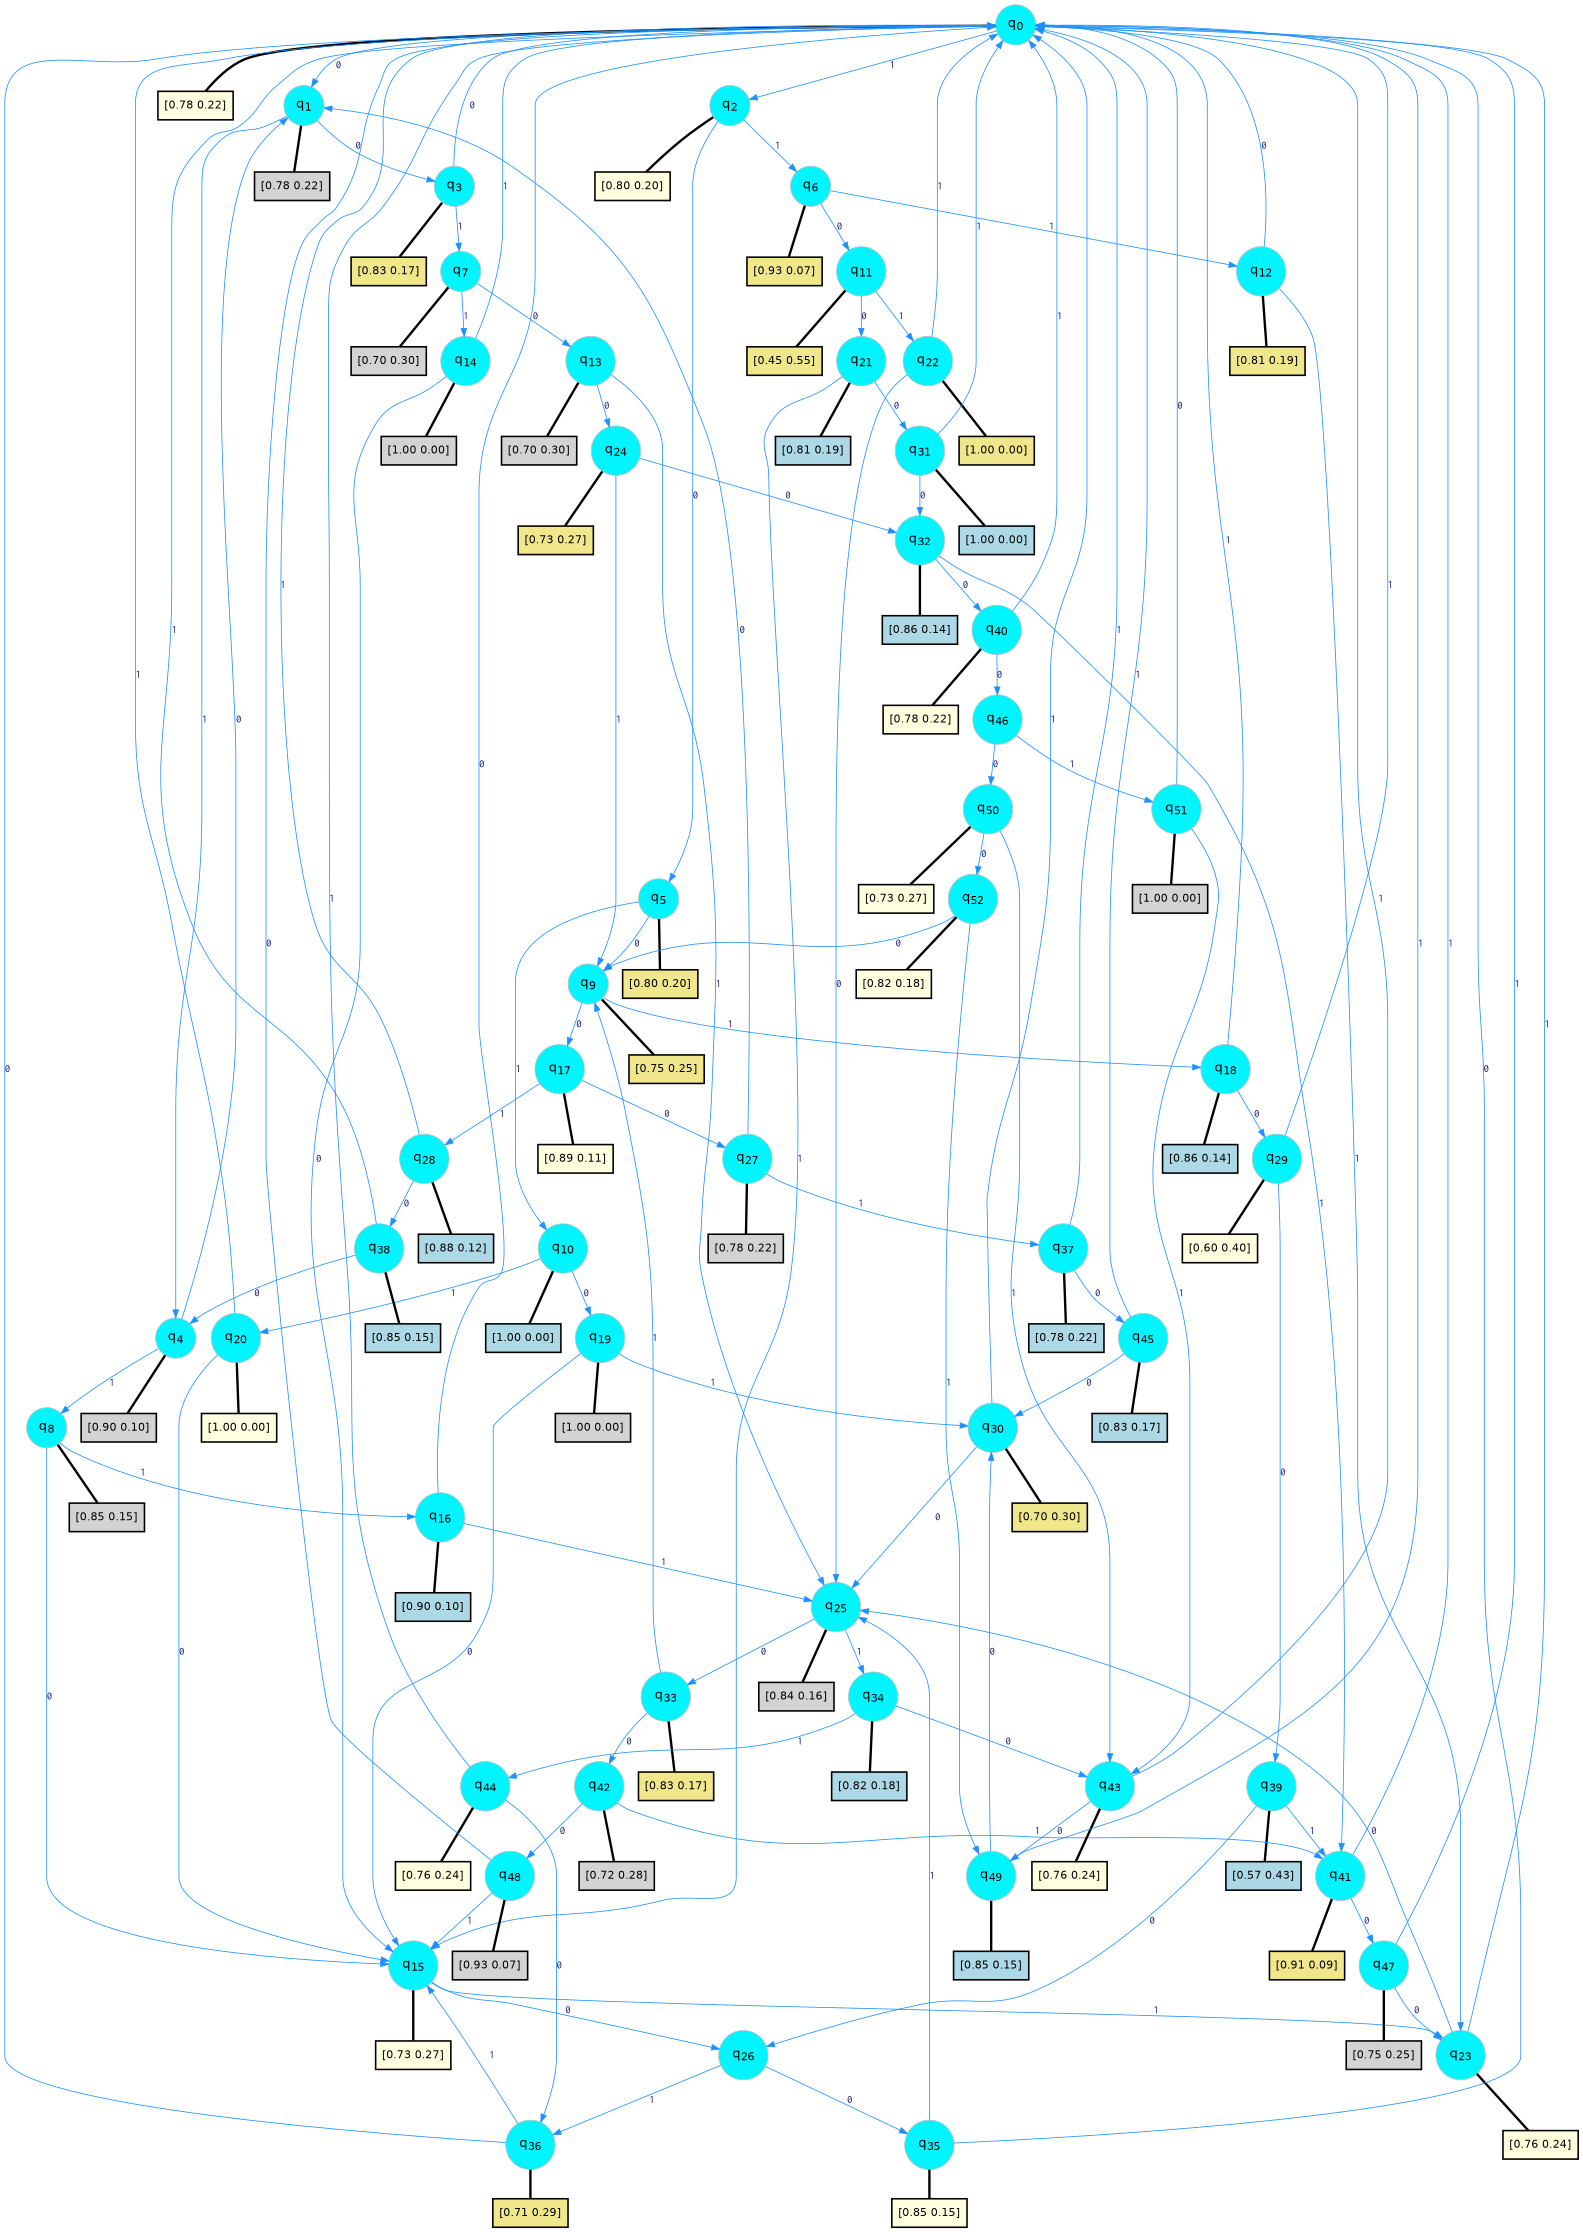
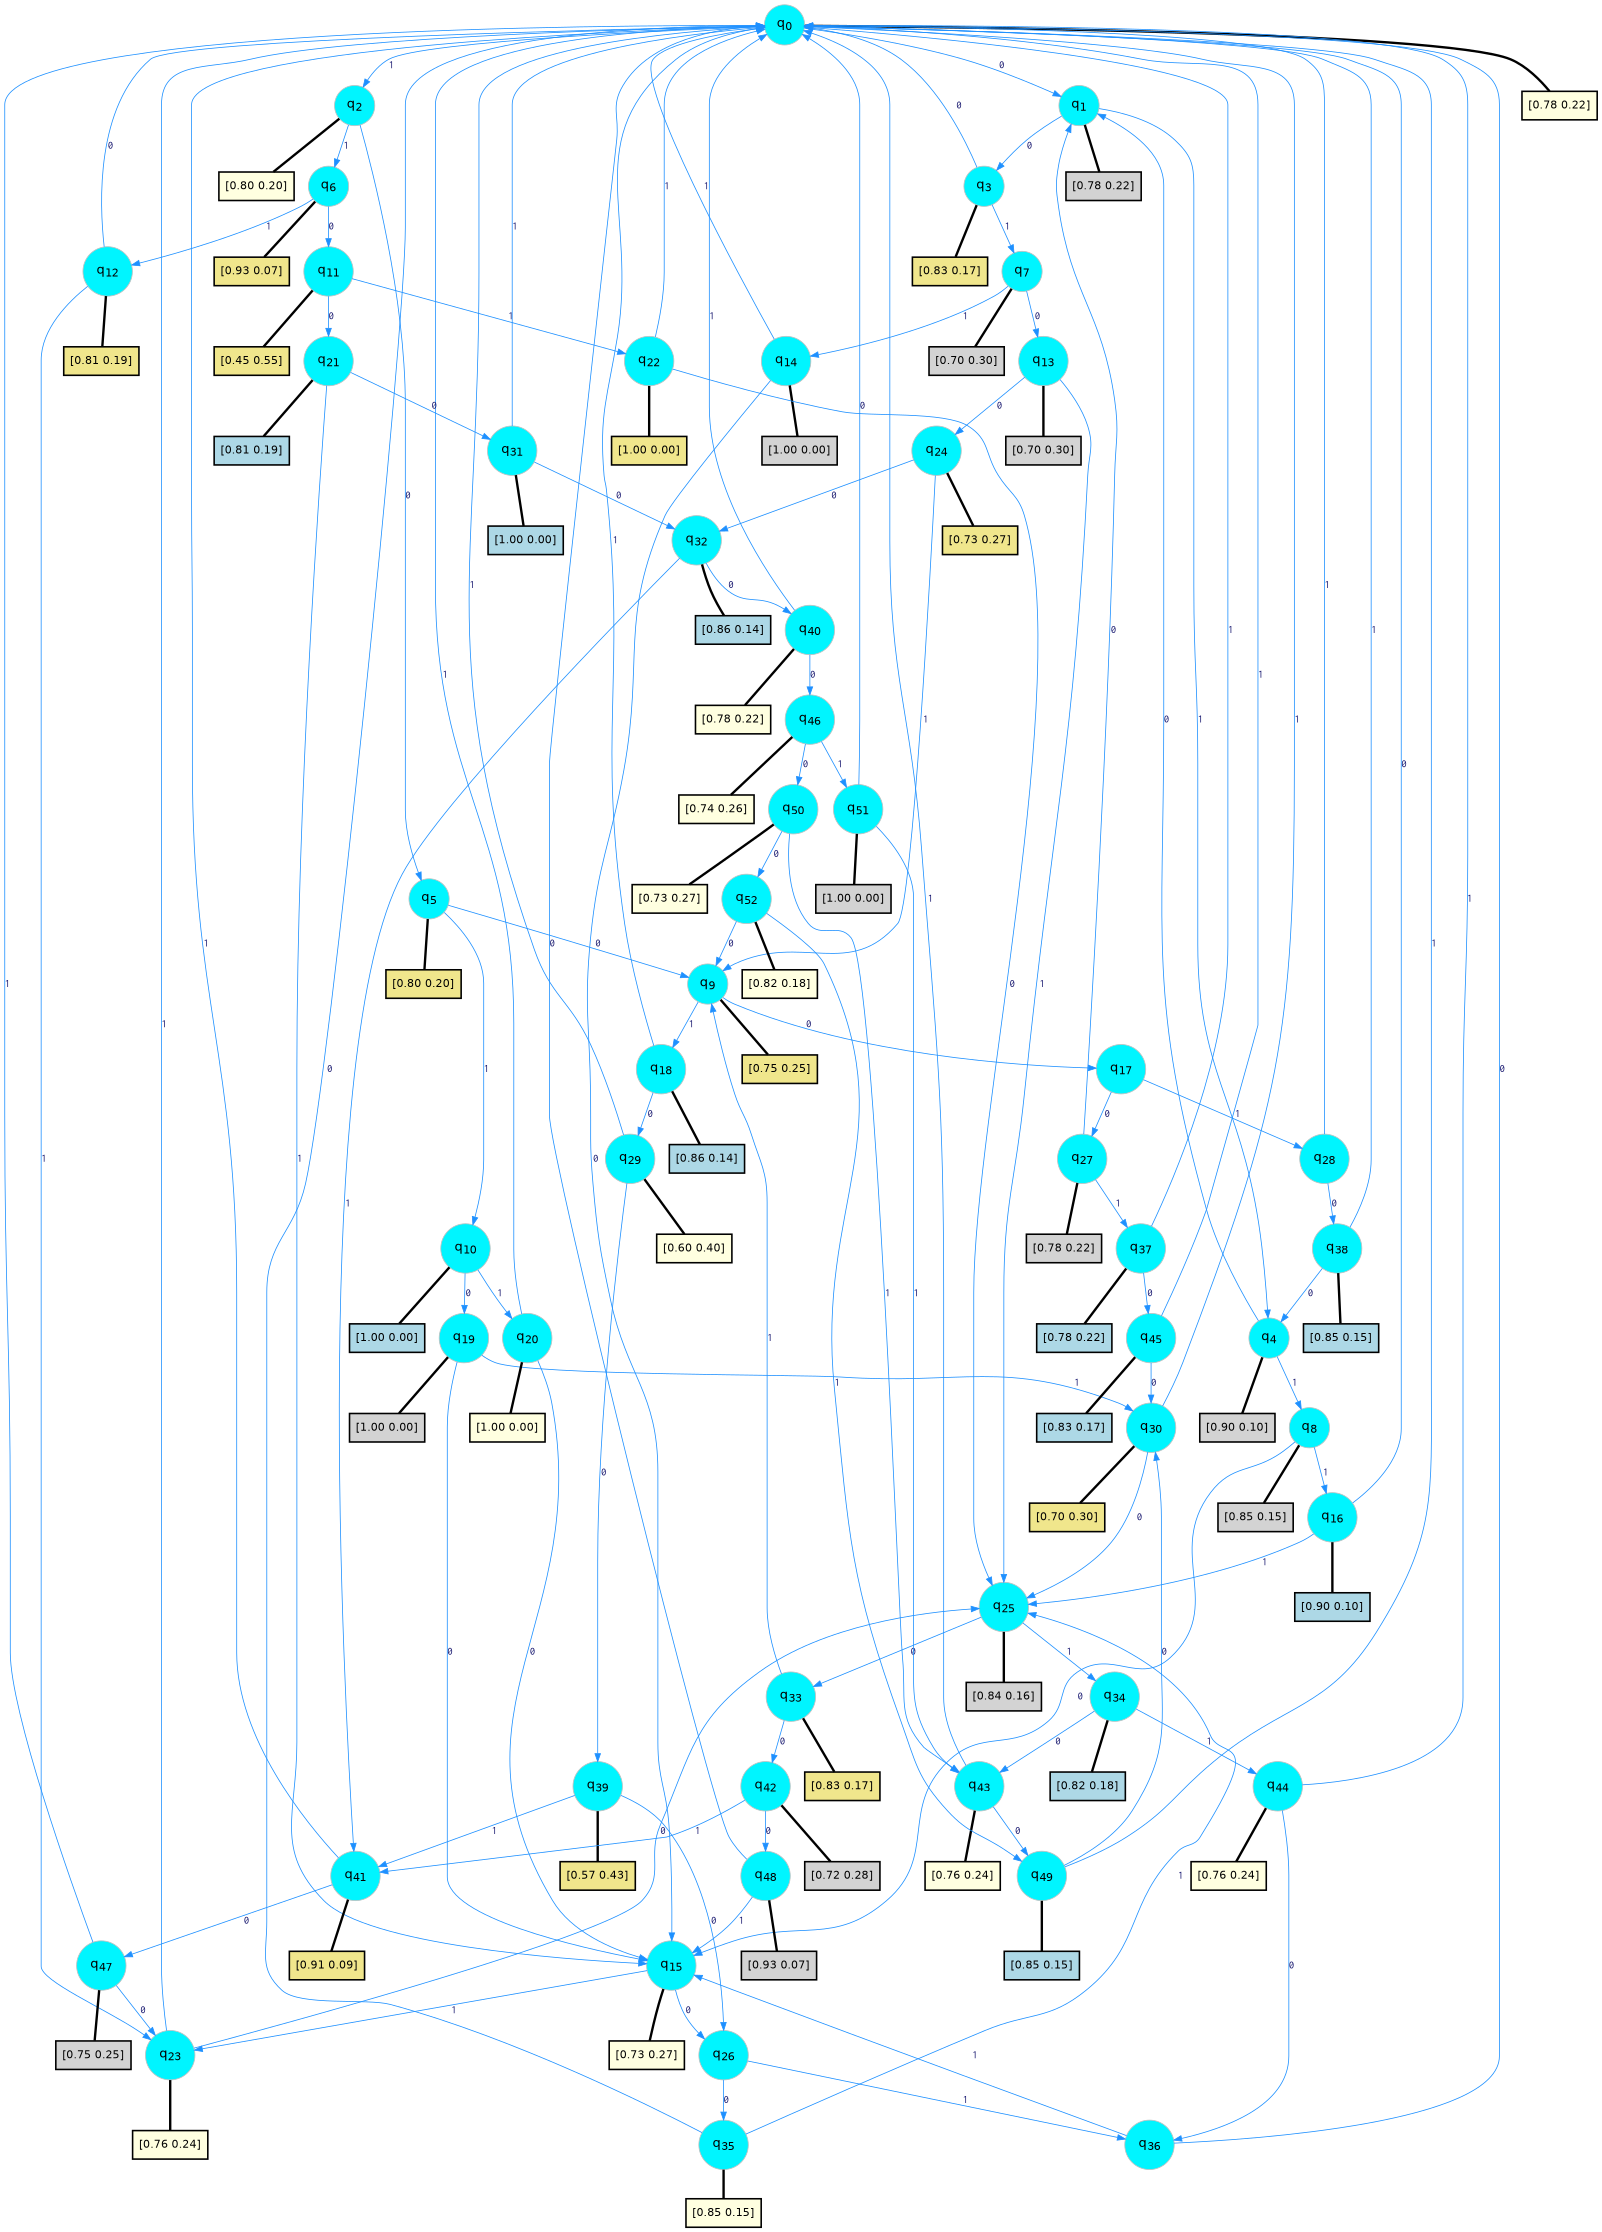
node "[0.74 0.26]": added
node "[0.89 0.11]": removed
node "[0.88 0.12]": removed
node "[0.57 0.43]": fillcolor lightblue -> khaki
node "[0.71 0.29]": removed
